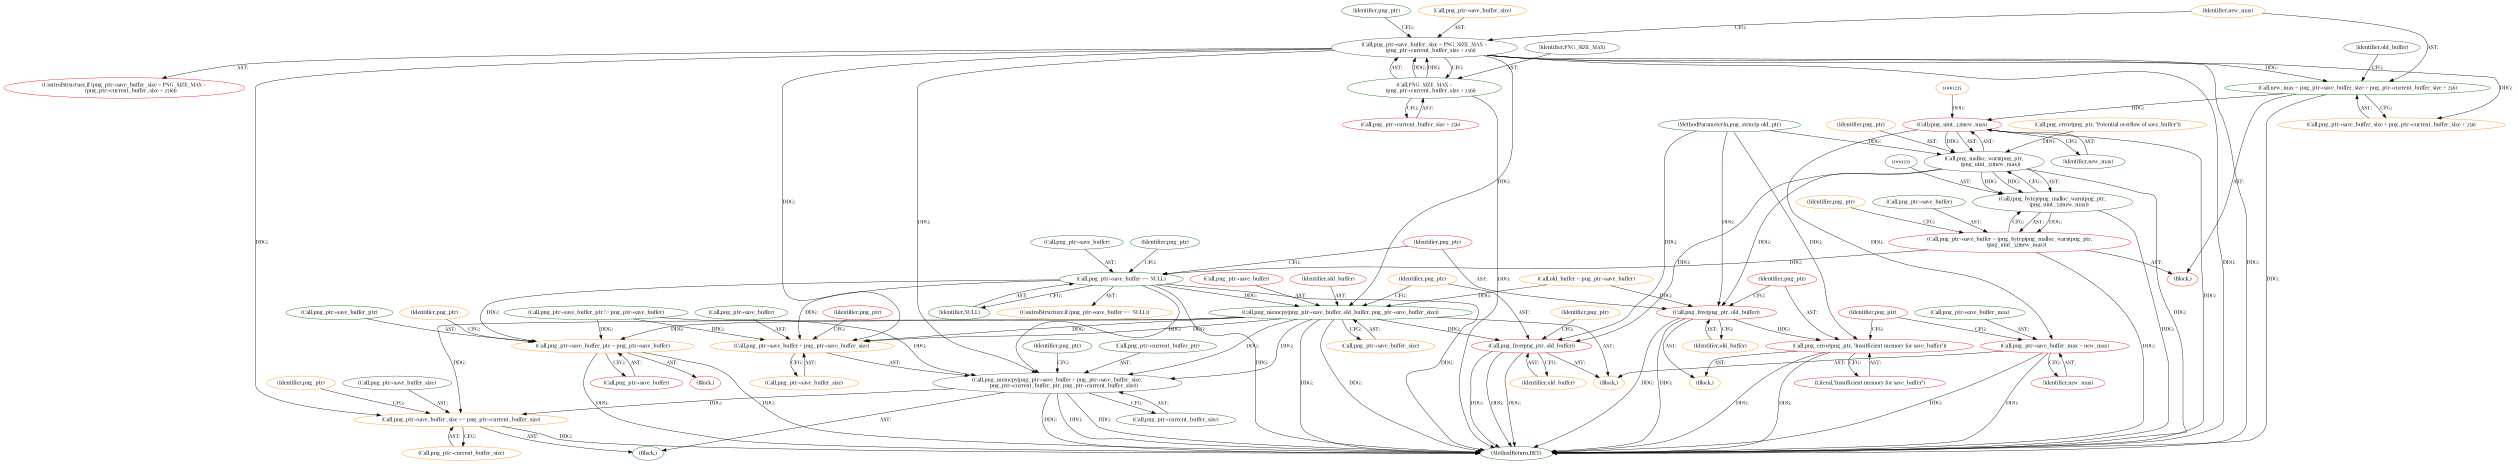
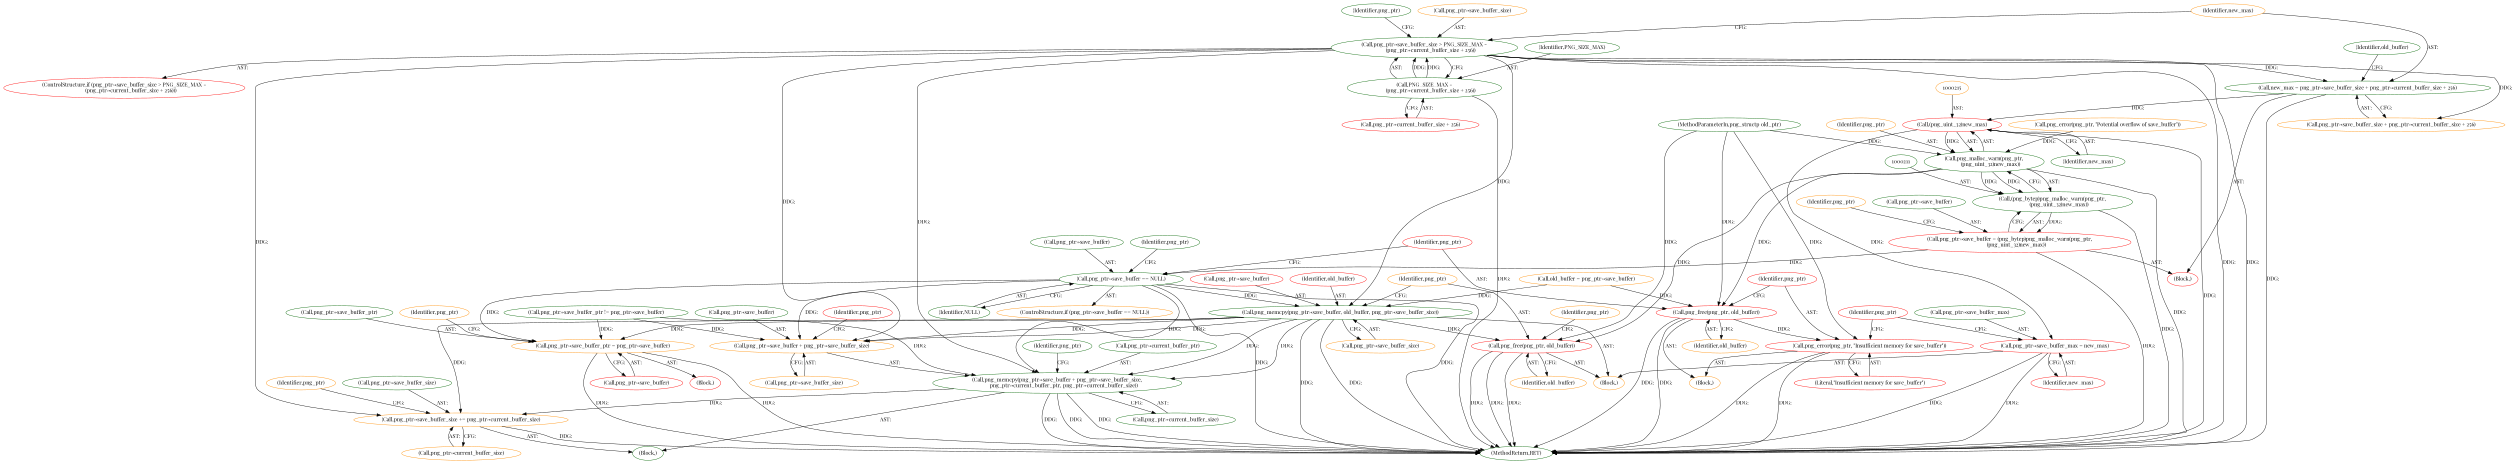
edge "1000215" -> "(Call,(png_uint_32)new_max)": label "DDG: " -> "AST: "
